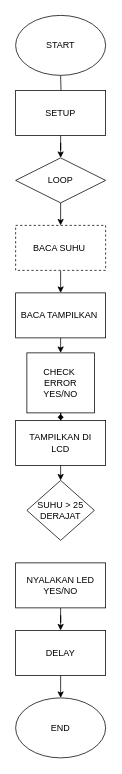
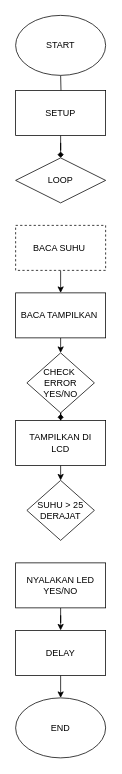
edge "SETUP" -> "LOOP": arrowhead classic -> diamond
edge "LOOP" -> "BACA SUHU": removed
node "CHECK ERROR YES/NO": shape rectangle -> diamond
